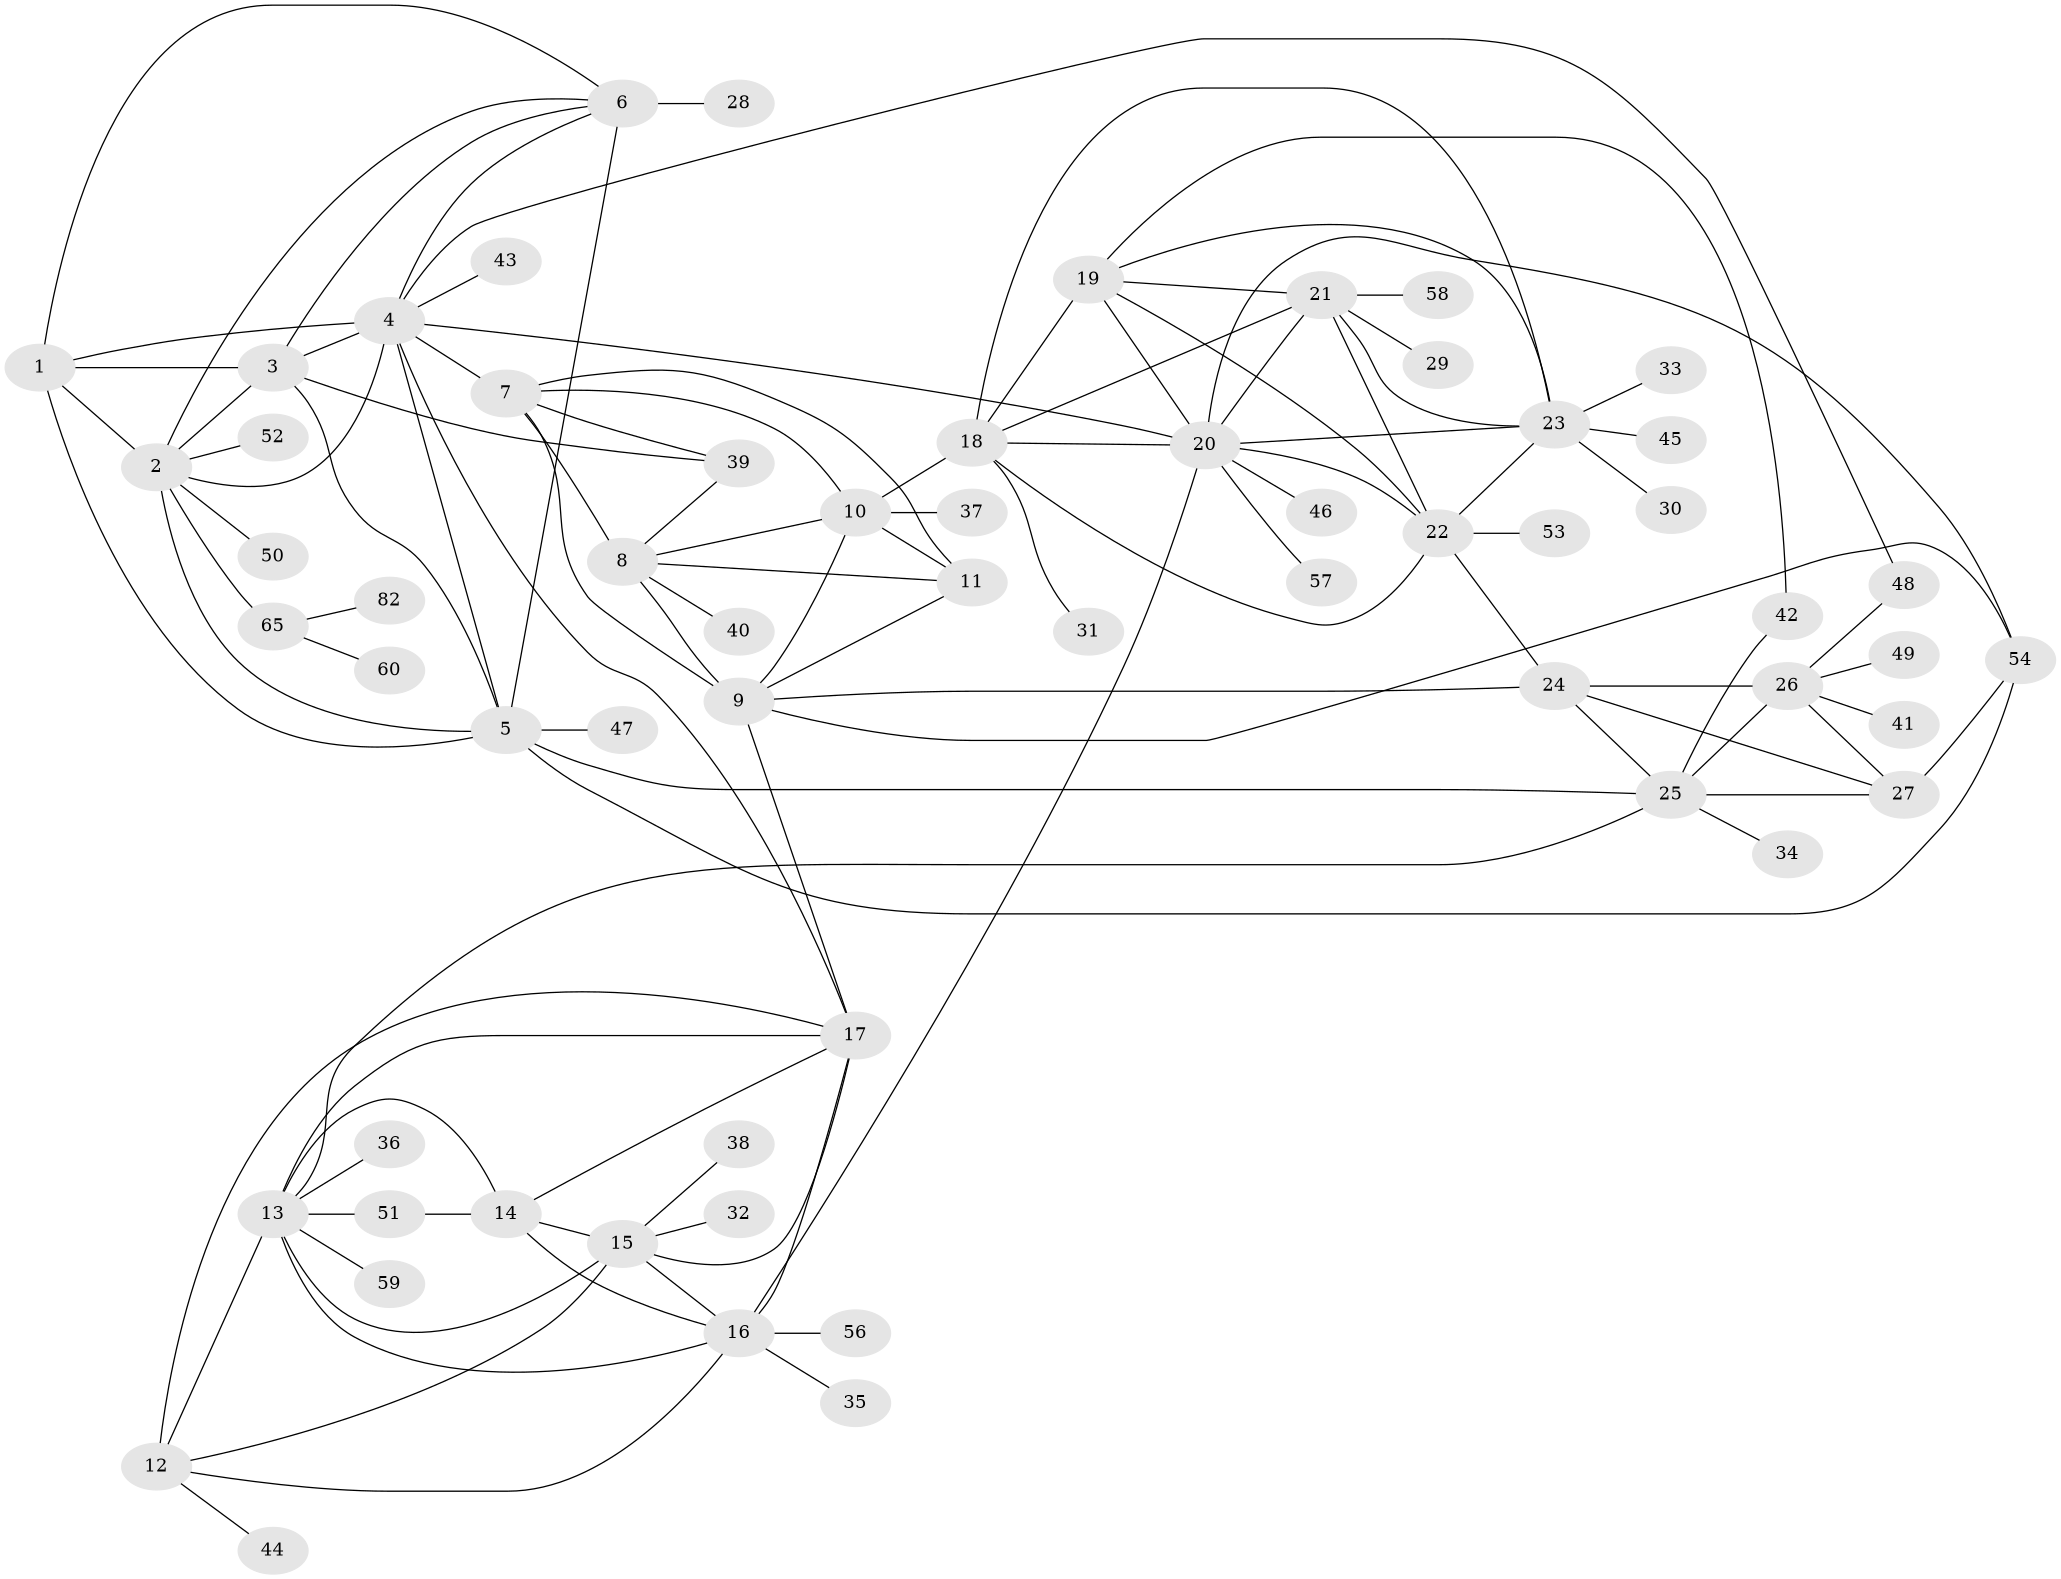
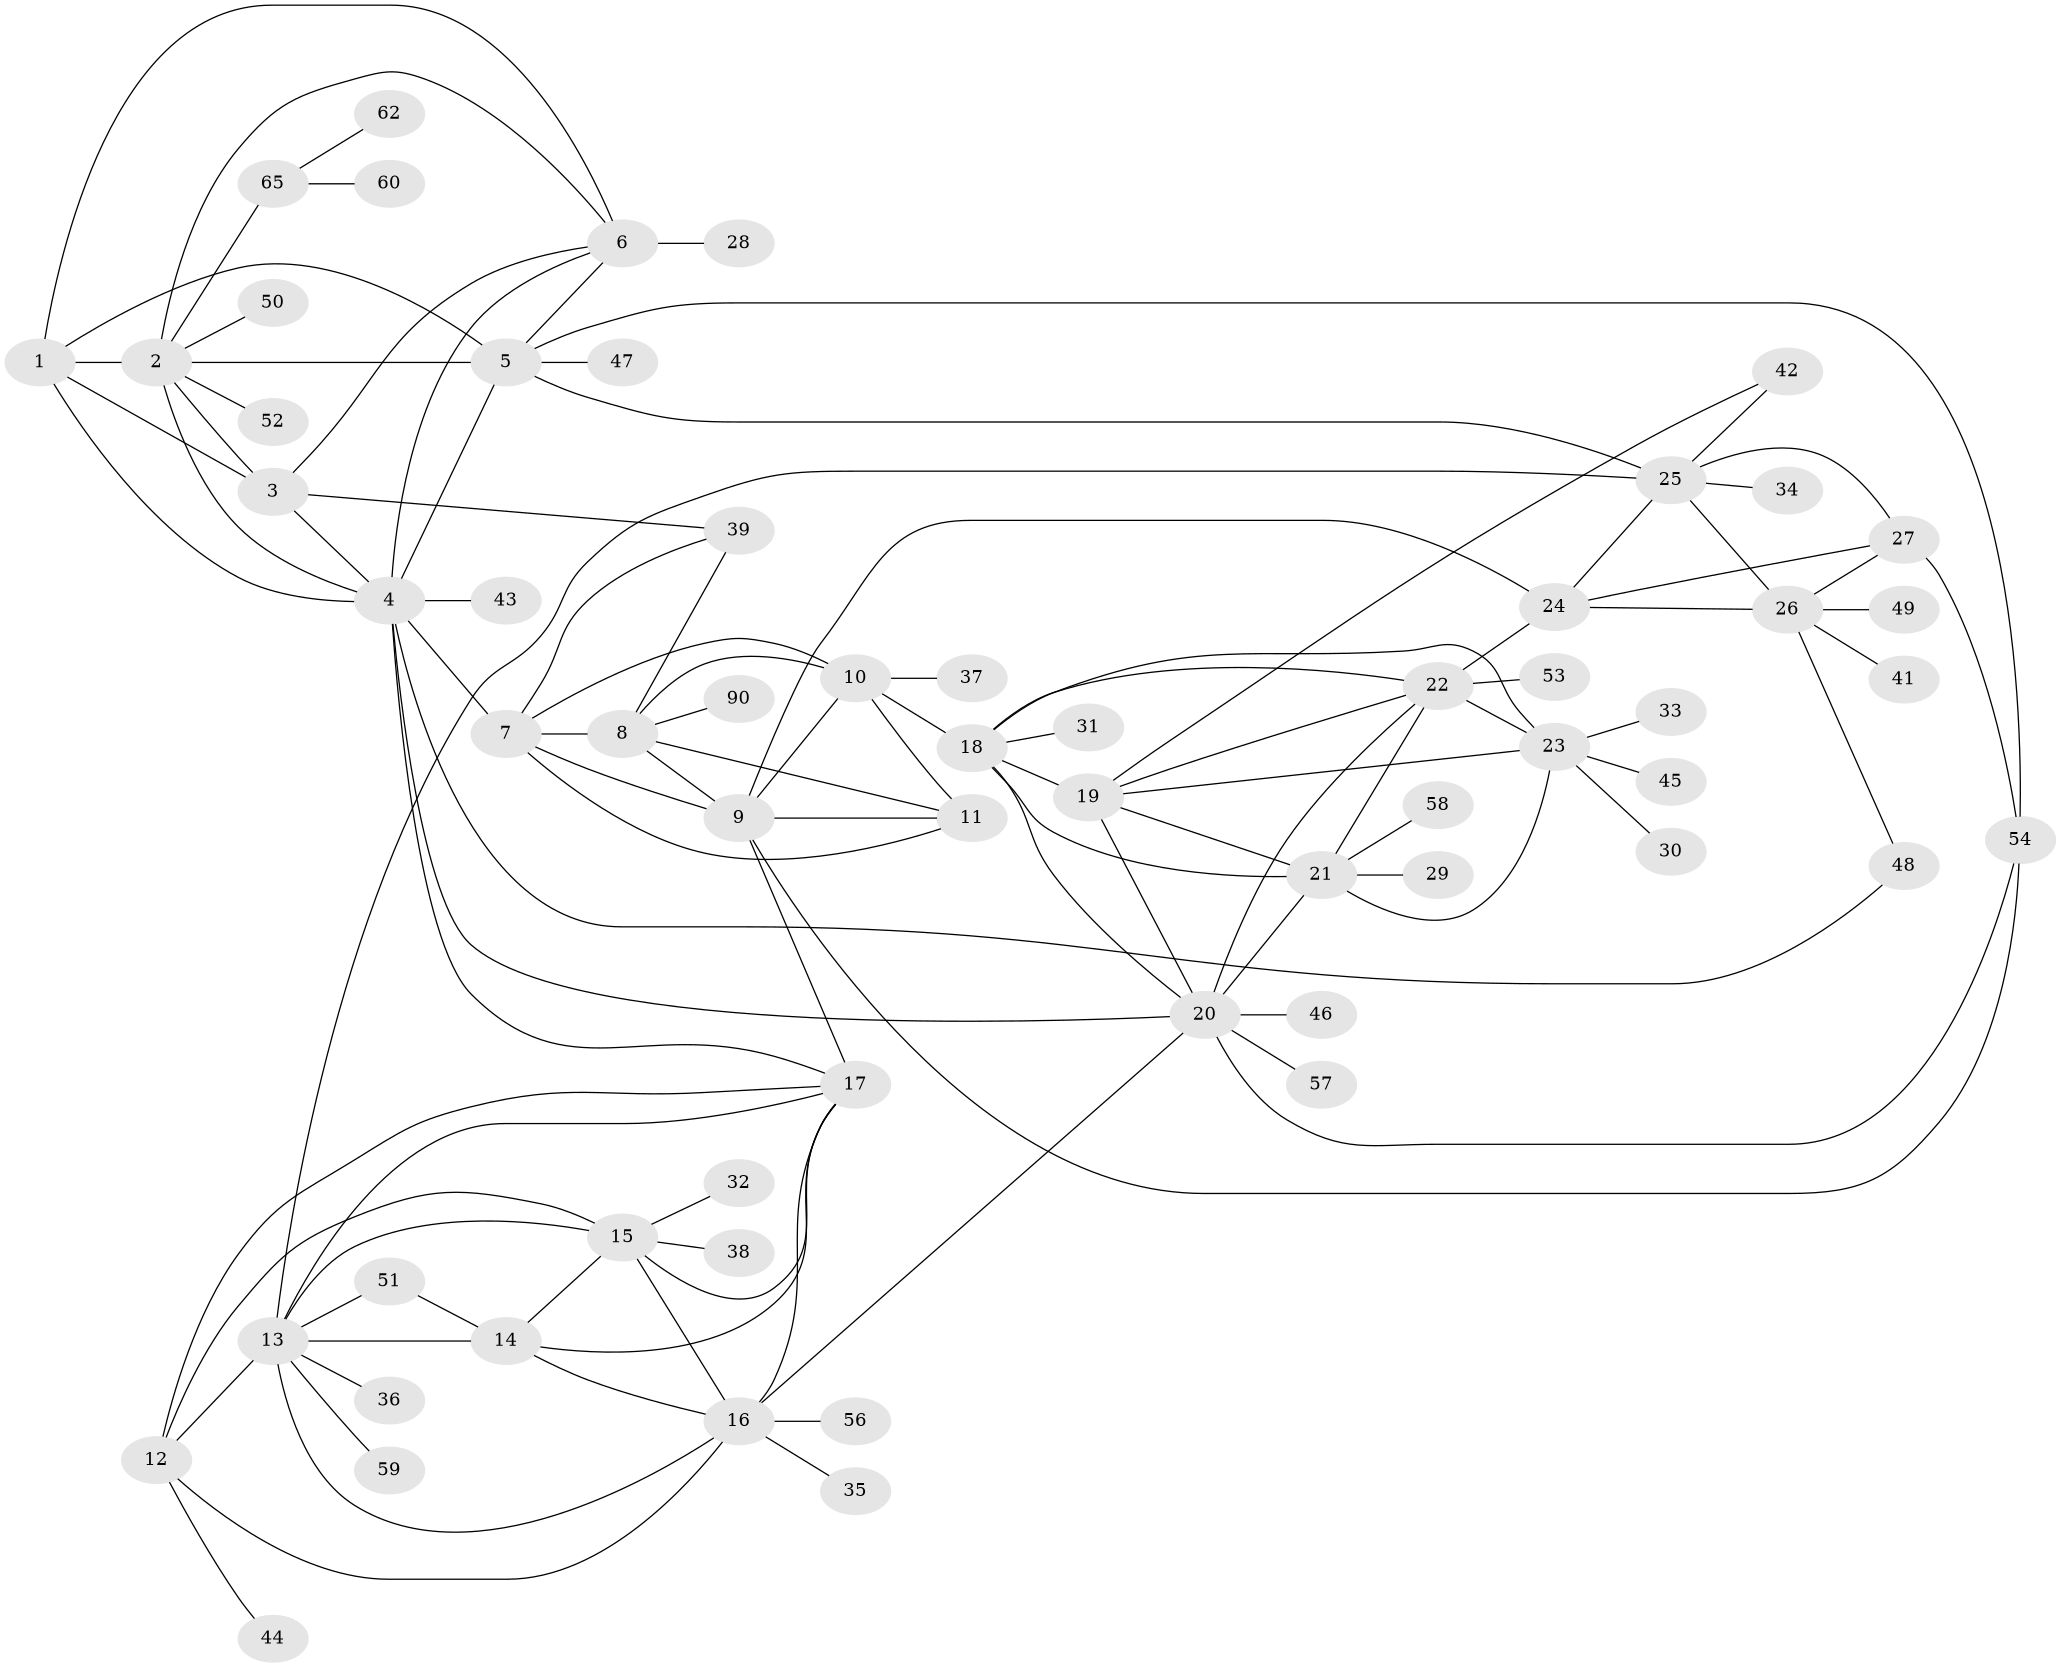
edge "23" -- "20": removed
edge "3" -- "5": removed
node "82": label "82" -> "62"
node "40": label "40" -> "90"
